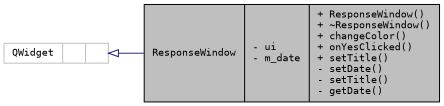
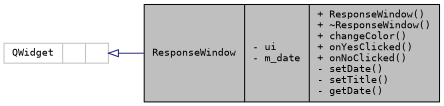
node "ResponseWindow": text "+ setTitle()" -> "+ onNoClicked()"
